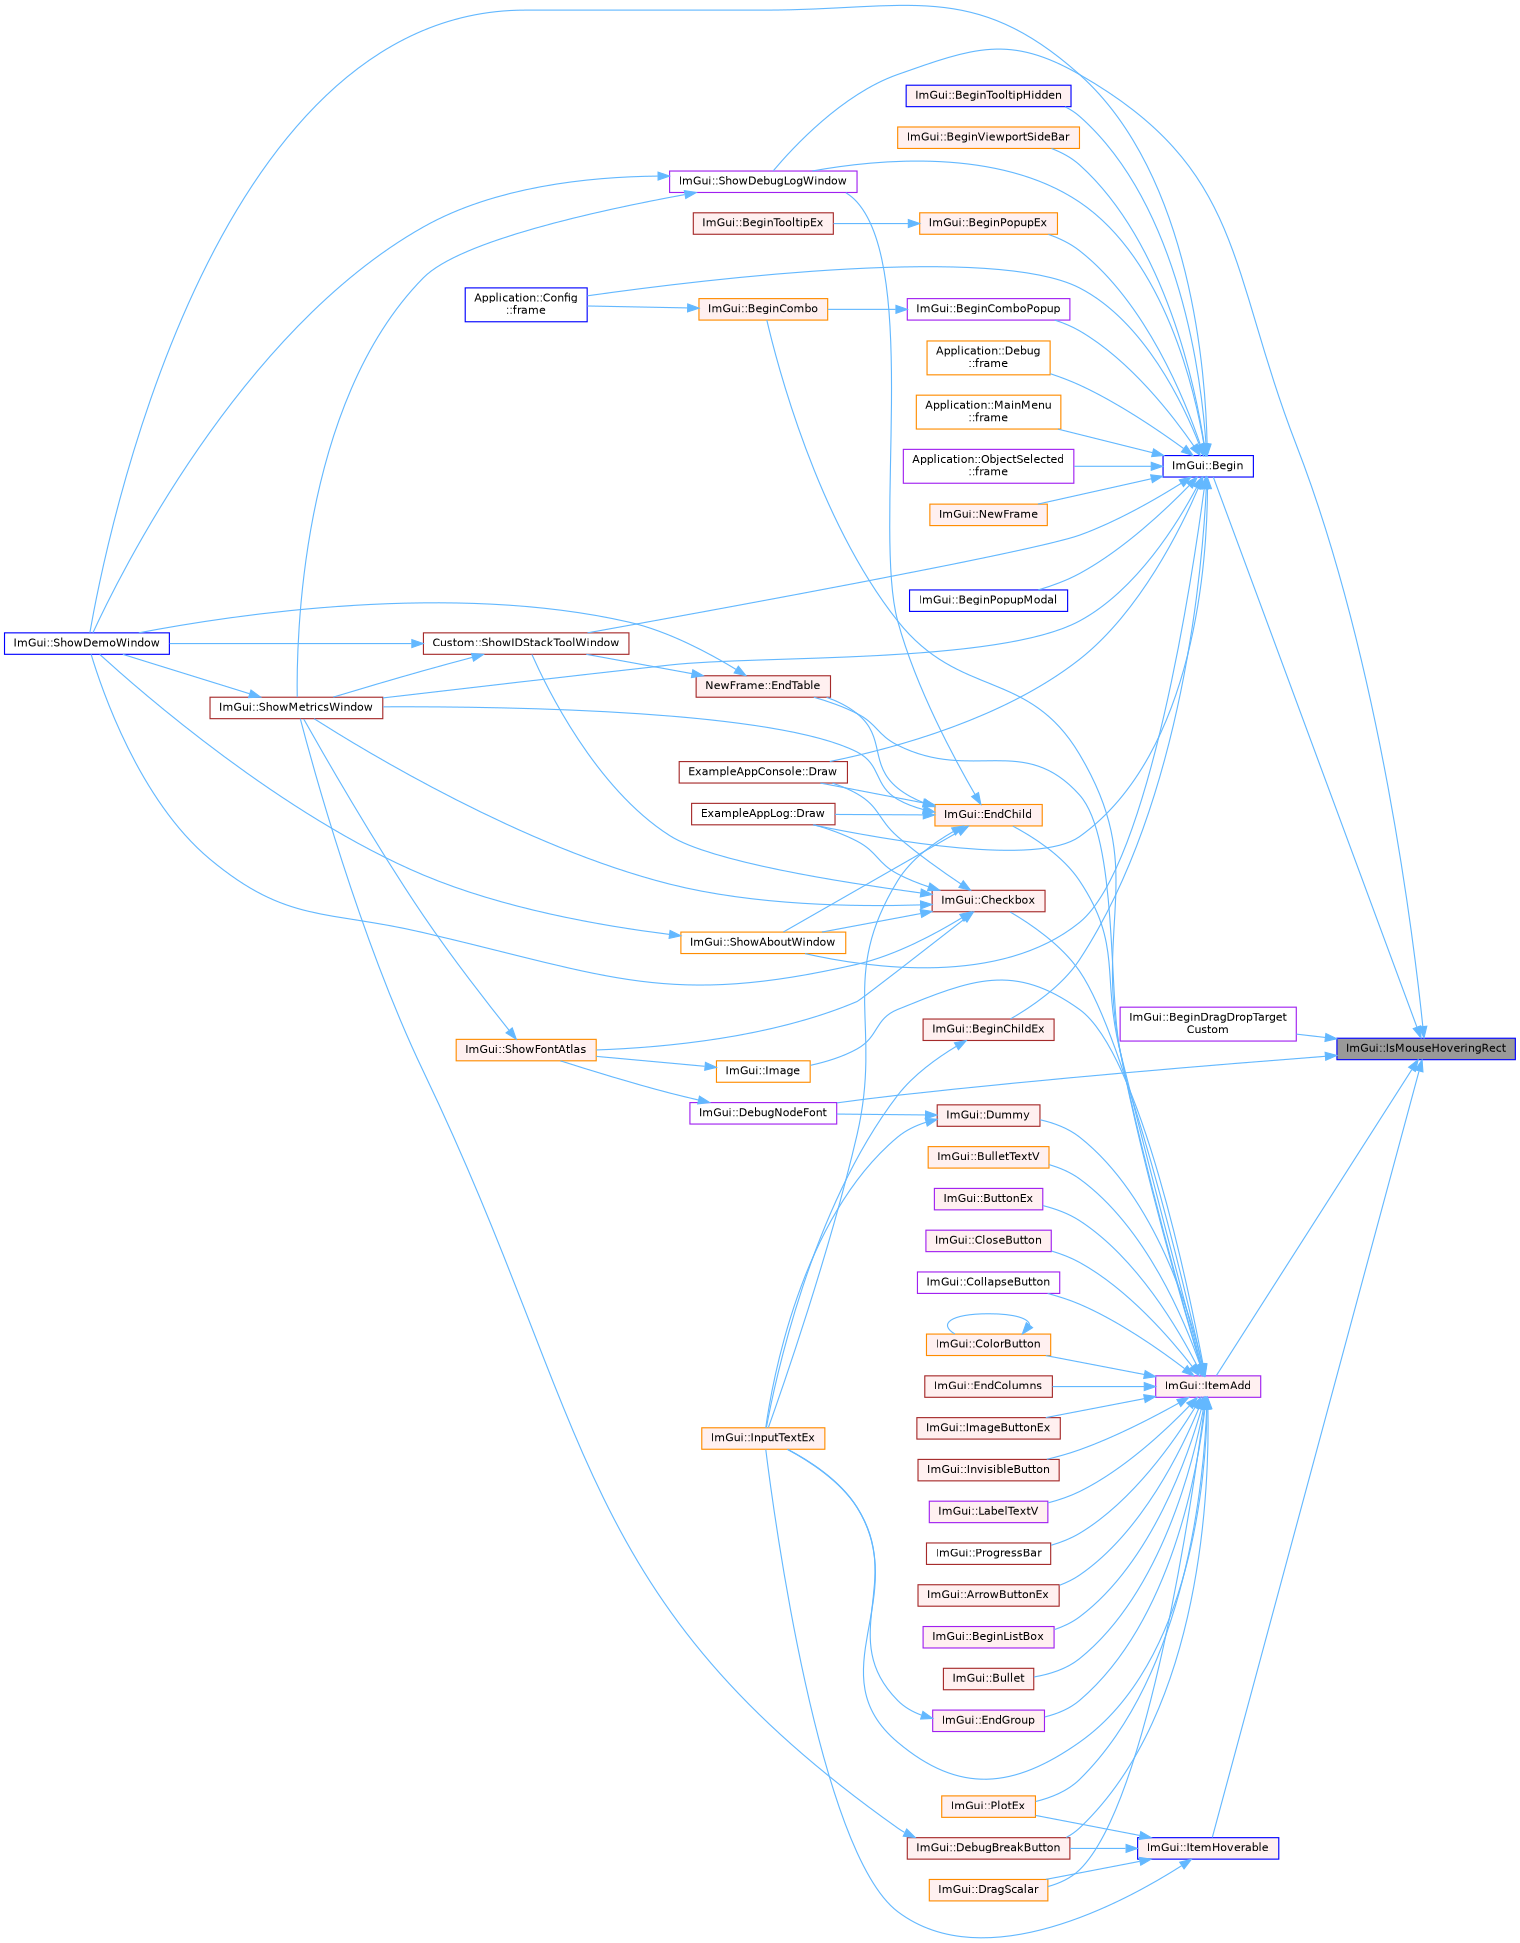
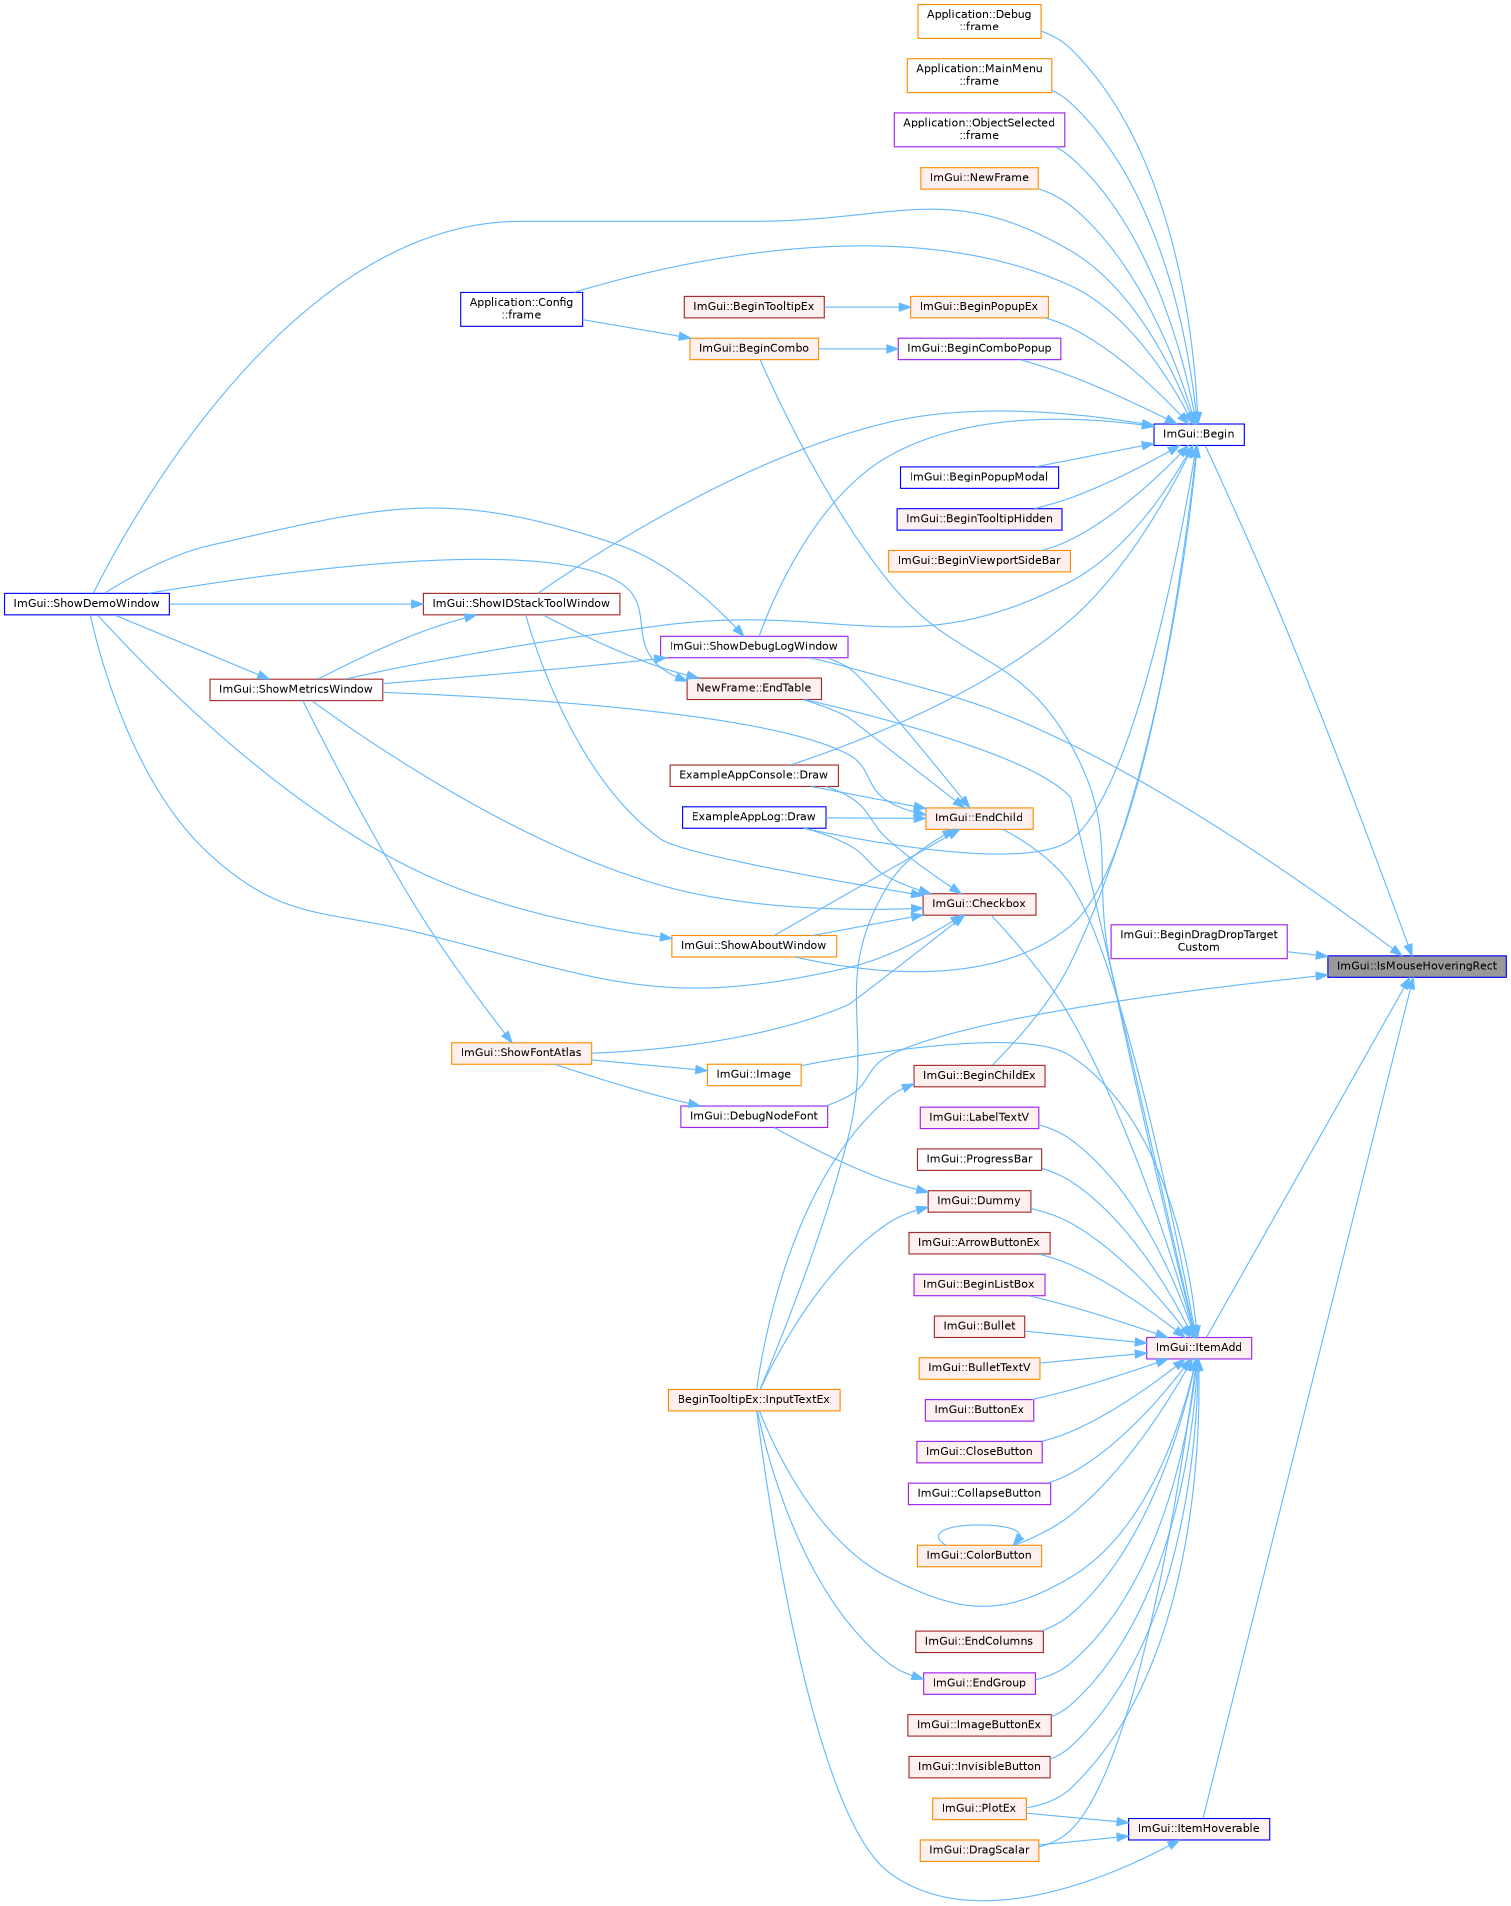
node "Custom::ShowIDStackToolWindow": label "Custom::ShowIDStackToolWindow" -> "ImGui::ShowIDStackToolWindow"
node "ExampleAppLog::Draw": color brown -> blue
node "ImGui::InputTextEx": label "ImGui::InputTextEx" -> "BeginTooltipEx::InputTextEx"
node "ImGui::DebugBreakButton": removed
